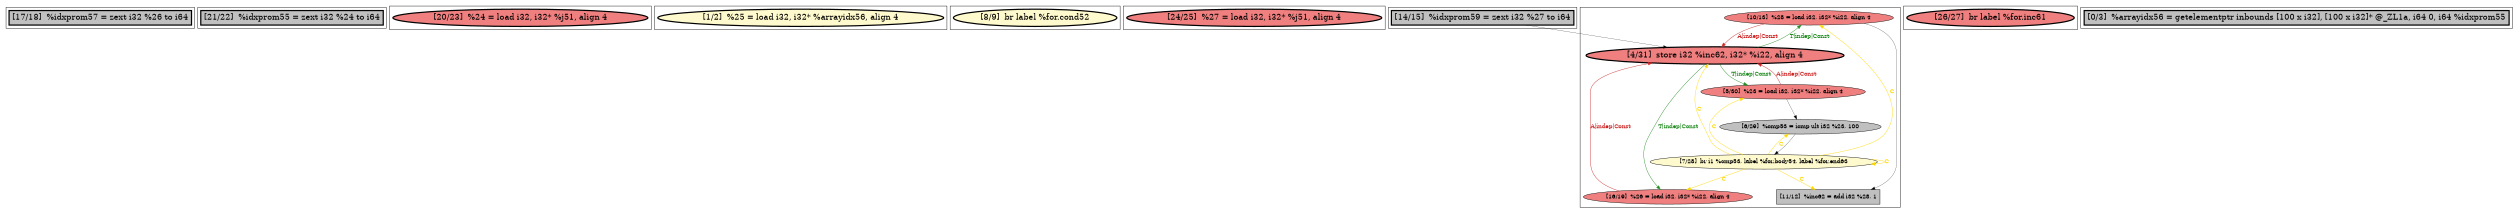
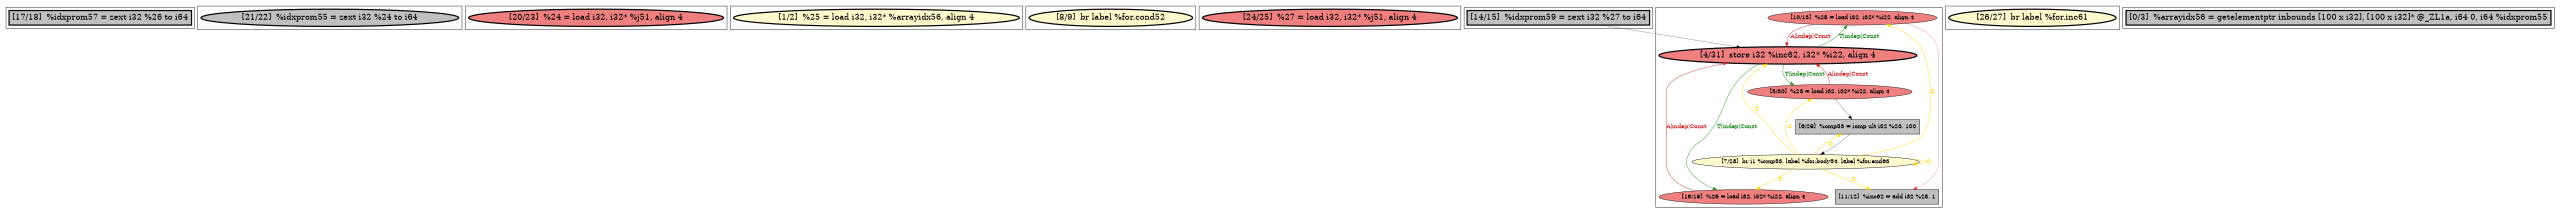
node "[21/22]  %idxprom55 = zext i32 %24 to i64": shape box -> ellipse
node "[26/27]  br label %for.inc61": fillcolor lightcoral -> lemonchiffon
edge "[10/13]  %28 = load i32, i32* %i22, align 4" -> "[11/12]  %inc62 = add i32 %28, 1": color black -> firebrick3
node "[6/29]  %cmp53 = icmp ult i32 %23, 100": shape ellipse -> box
